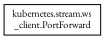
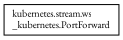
node "kubernetes.stream.ws _client.PortForward": label "kubernetes.stream.ws _client.PortForward" -> "kubernetes.stream.ws _kubernetes.PortForward"
